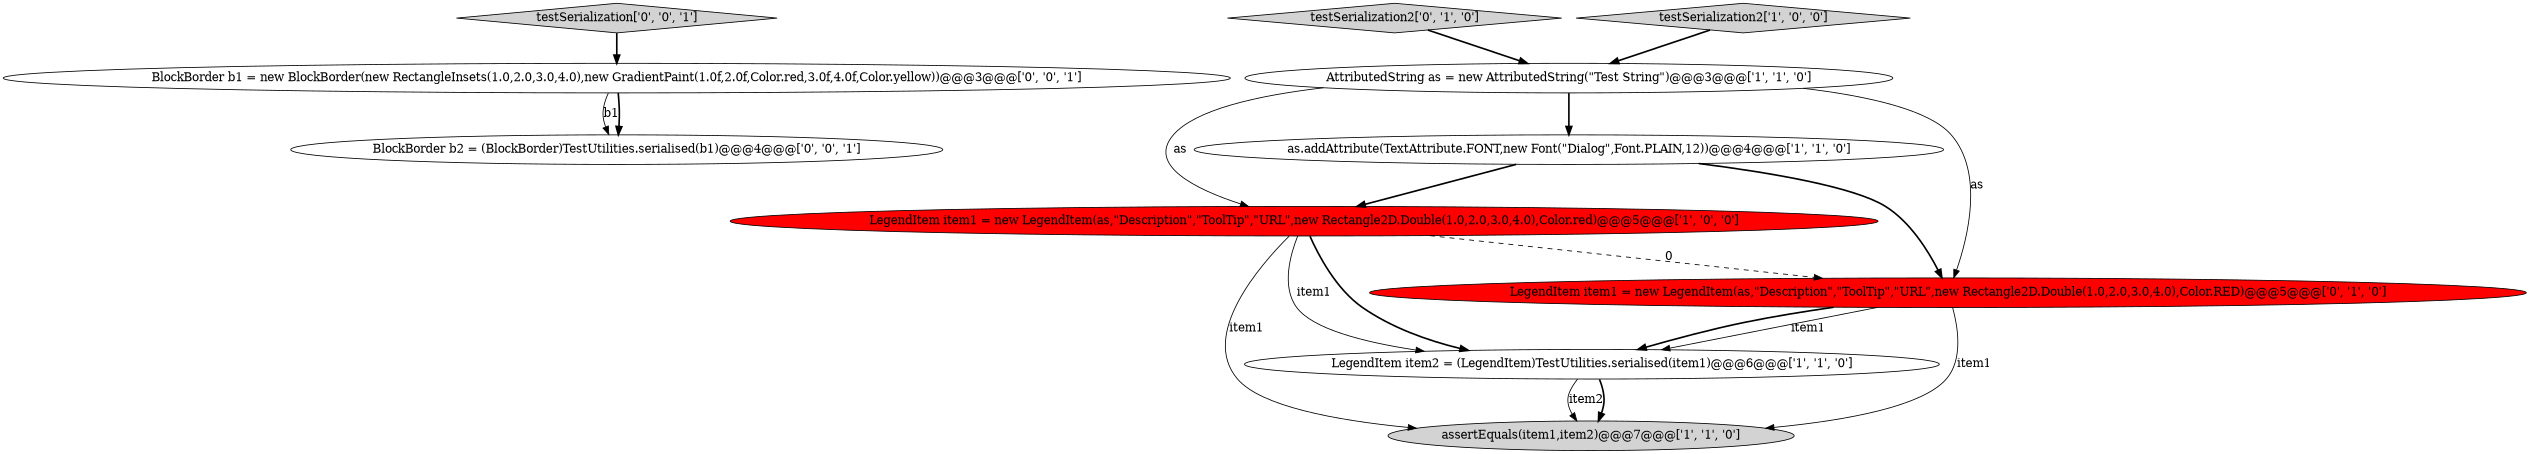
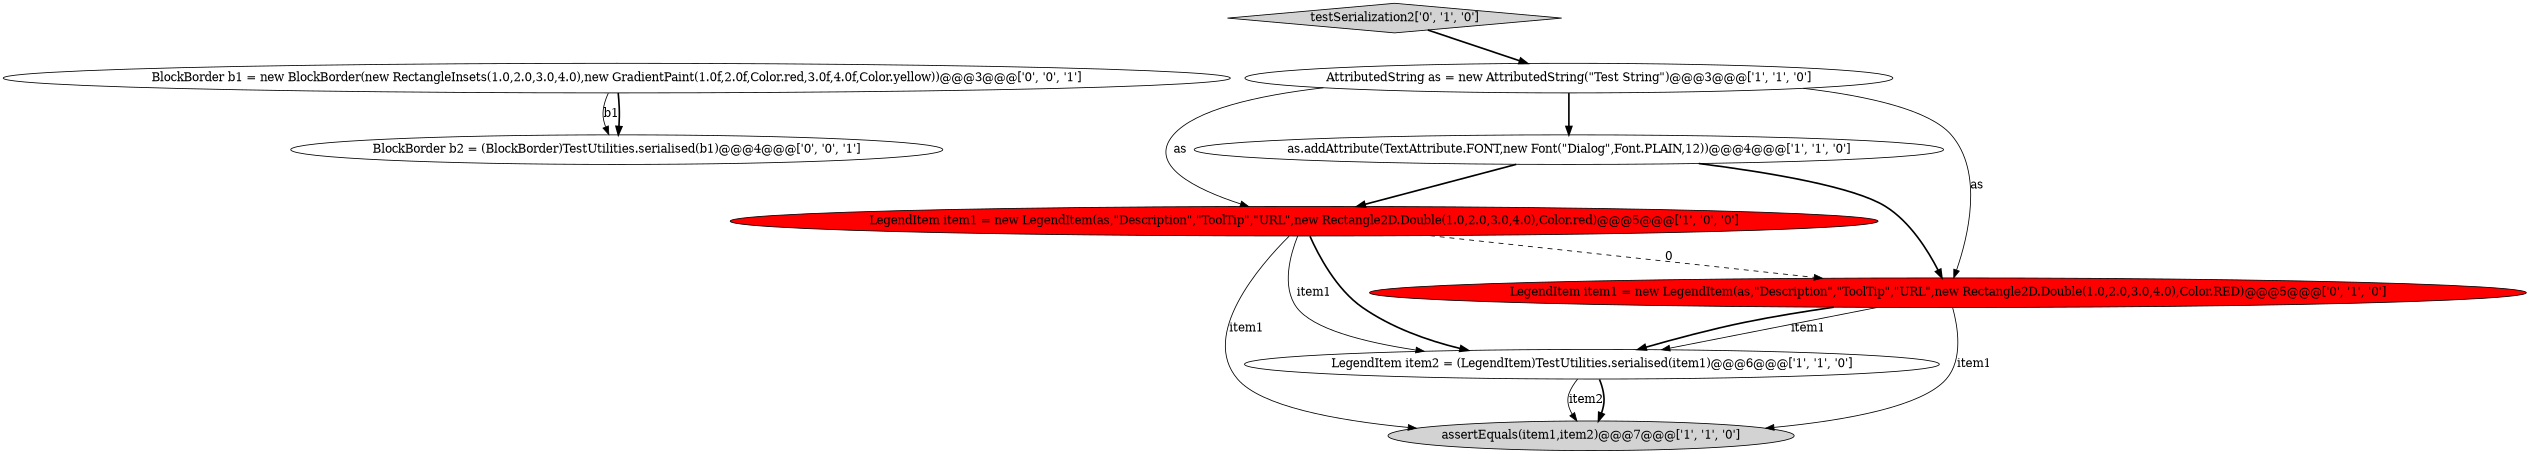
node "testSerialization['0', '0', '1']": removed
node "testSerialization2['1', '0', '0']": removed
